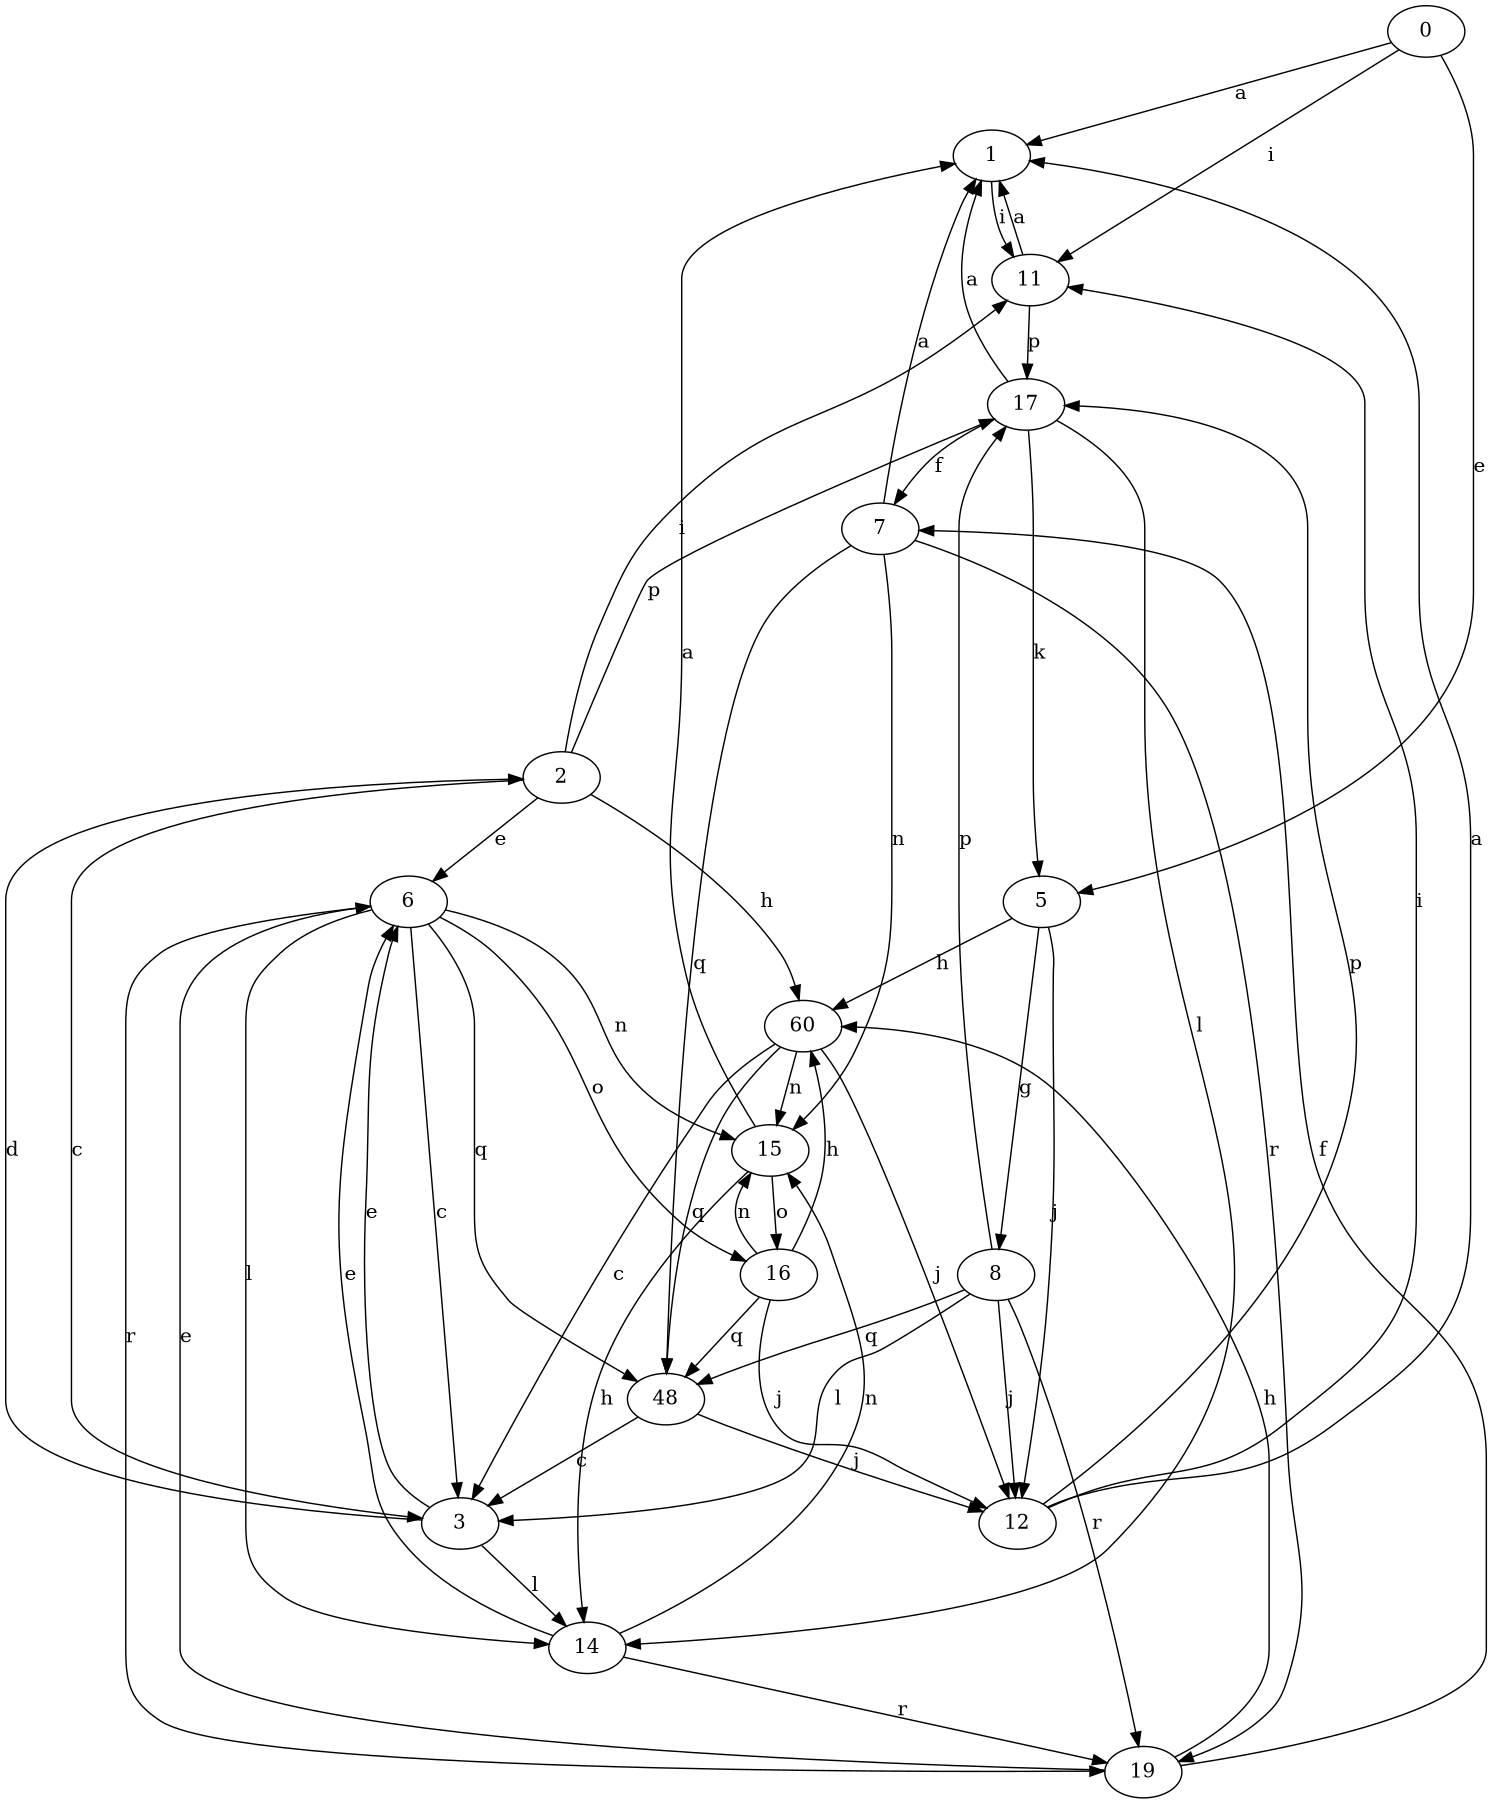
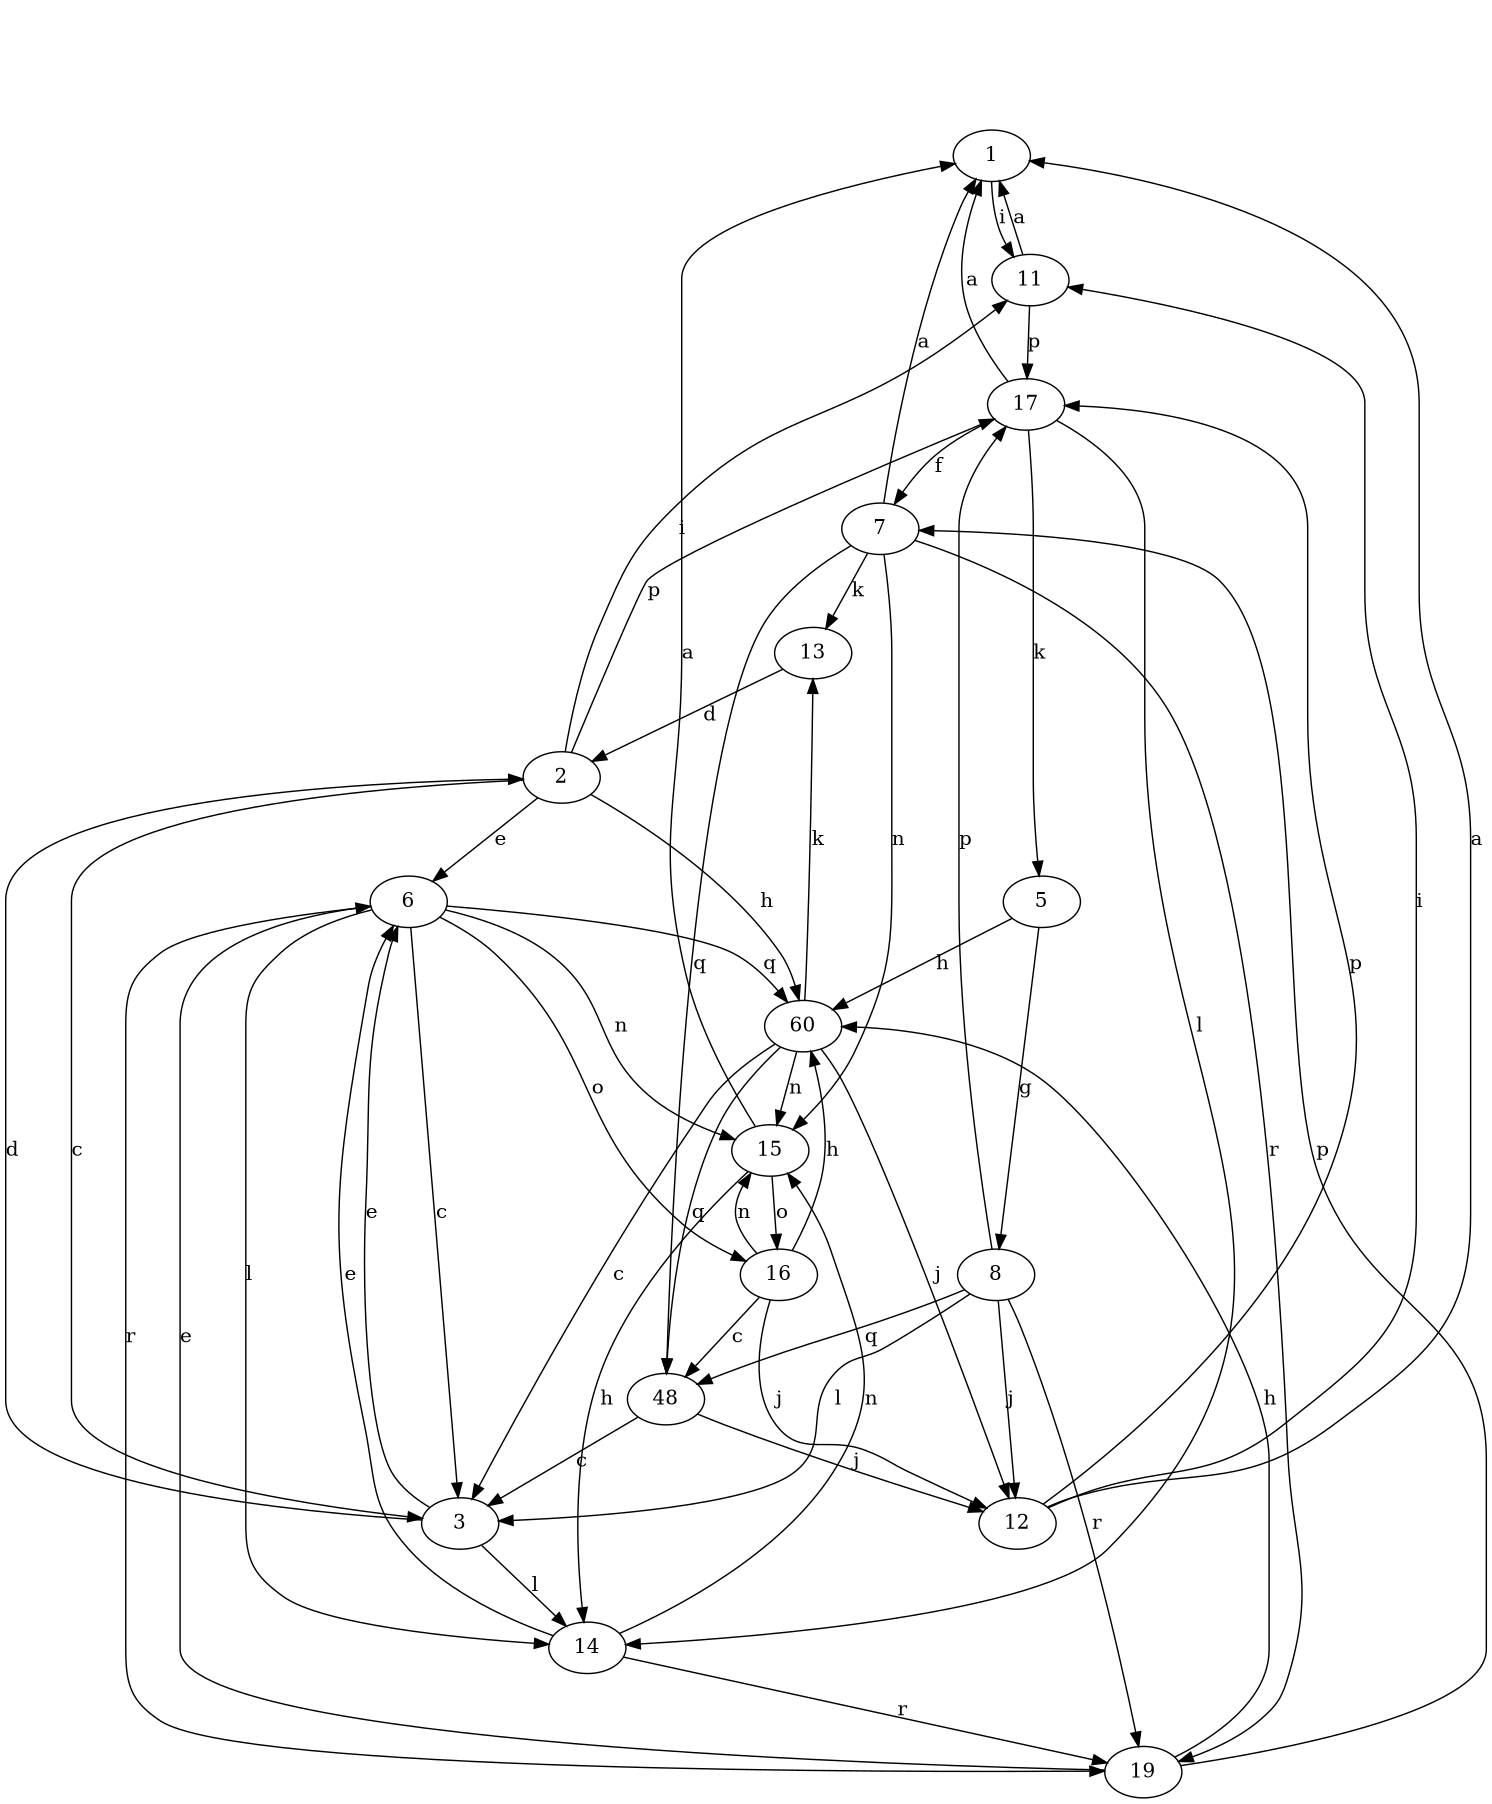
node "0": removed
node "13": added
edge "19" -> "7": label "f" -> "p"
edge "6" -> "48": now "6" -> "60"
edge "5" -> "12": removed, label "j"
edge "16" -> "48": label "q" -> "c"
